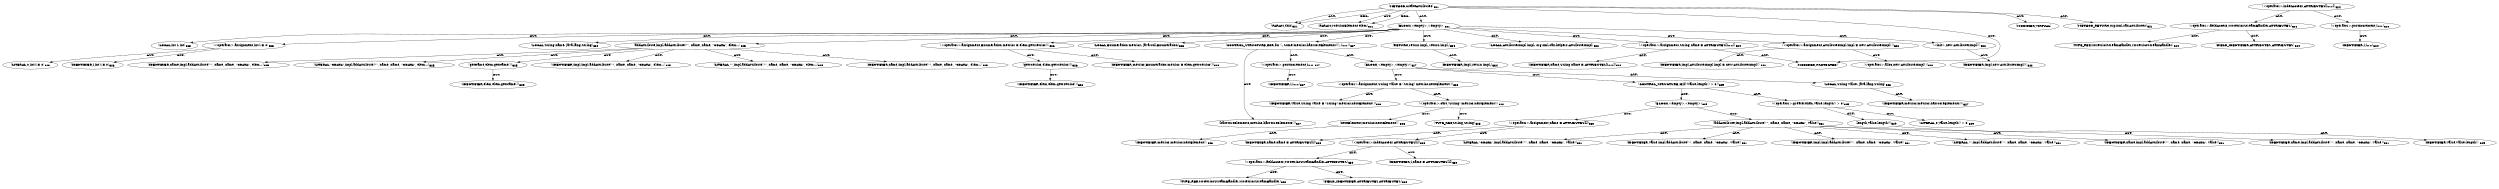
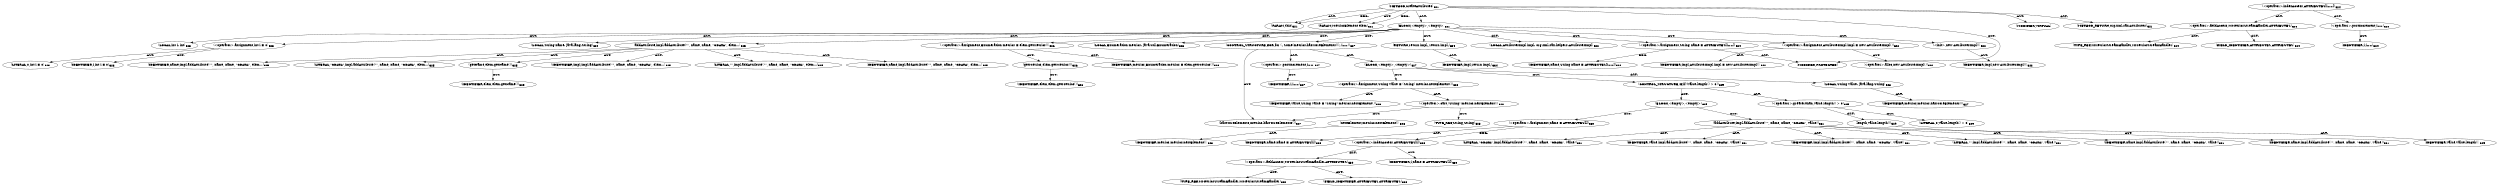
edge "(<operator>.assignment,String name = ATTRIBUTES[i++])" -> "(IDENTIFIER,name,String name = ATTRIBUTES[i++])": label "AST: " -> "DDG: "
edge "(<operator>.cast,(String) metrics.nextElement())" -> "(nextElement,metrics.nextElement())": now "(<operator>.cast,(String) metrics.nextElement())" -> "(hasMoreElements,metrics.hasMoreElements())"
edge "(<operator>.assignment,name = ATTRIBUTES[i])" -> "(<operator>.indexAccess,ATTRIBUTES[i])": label "AST: " -> "DDG: "
